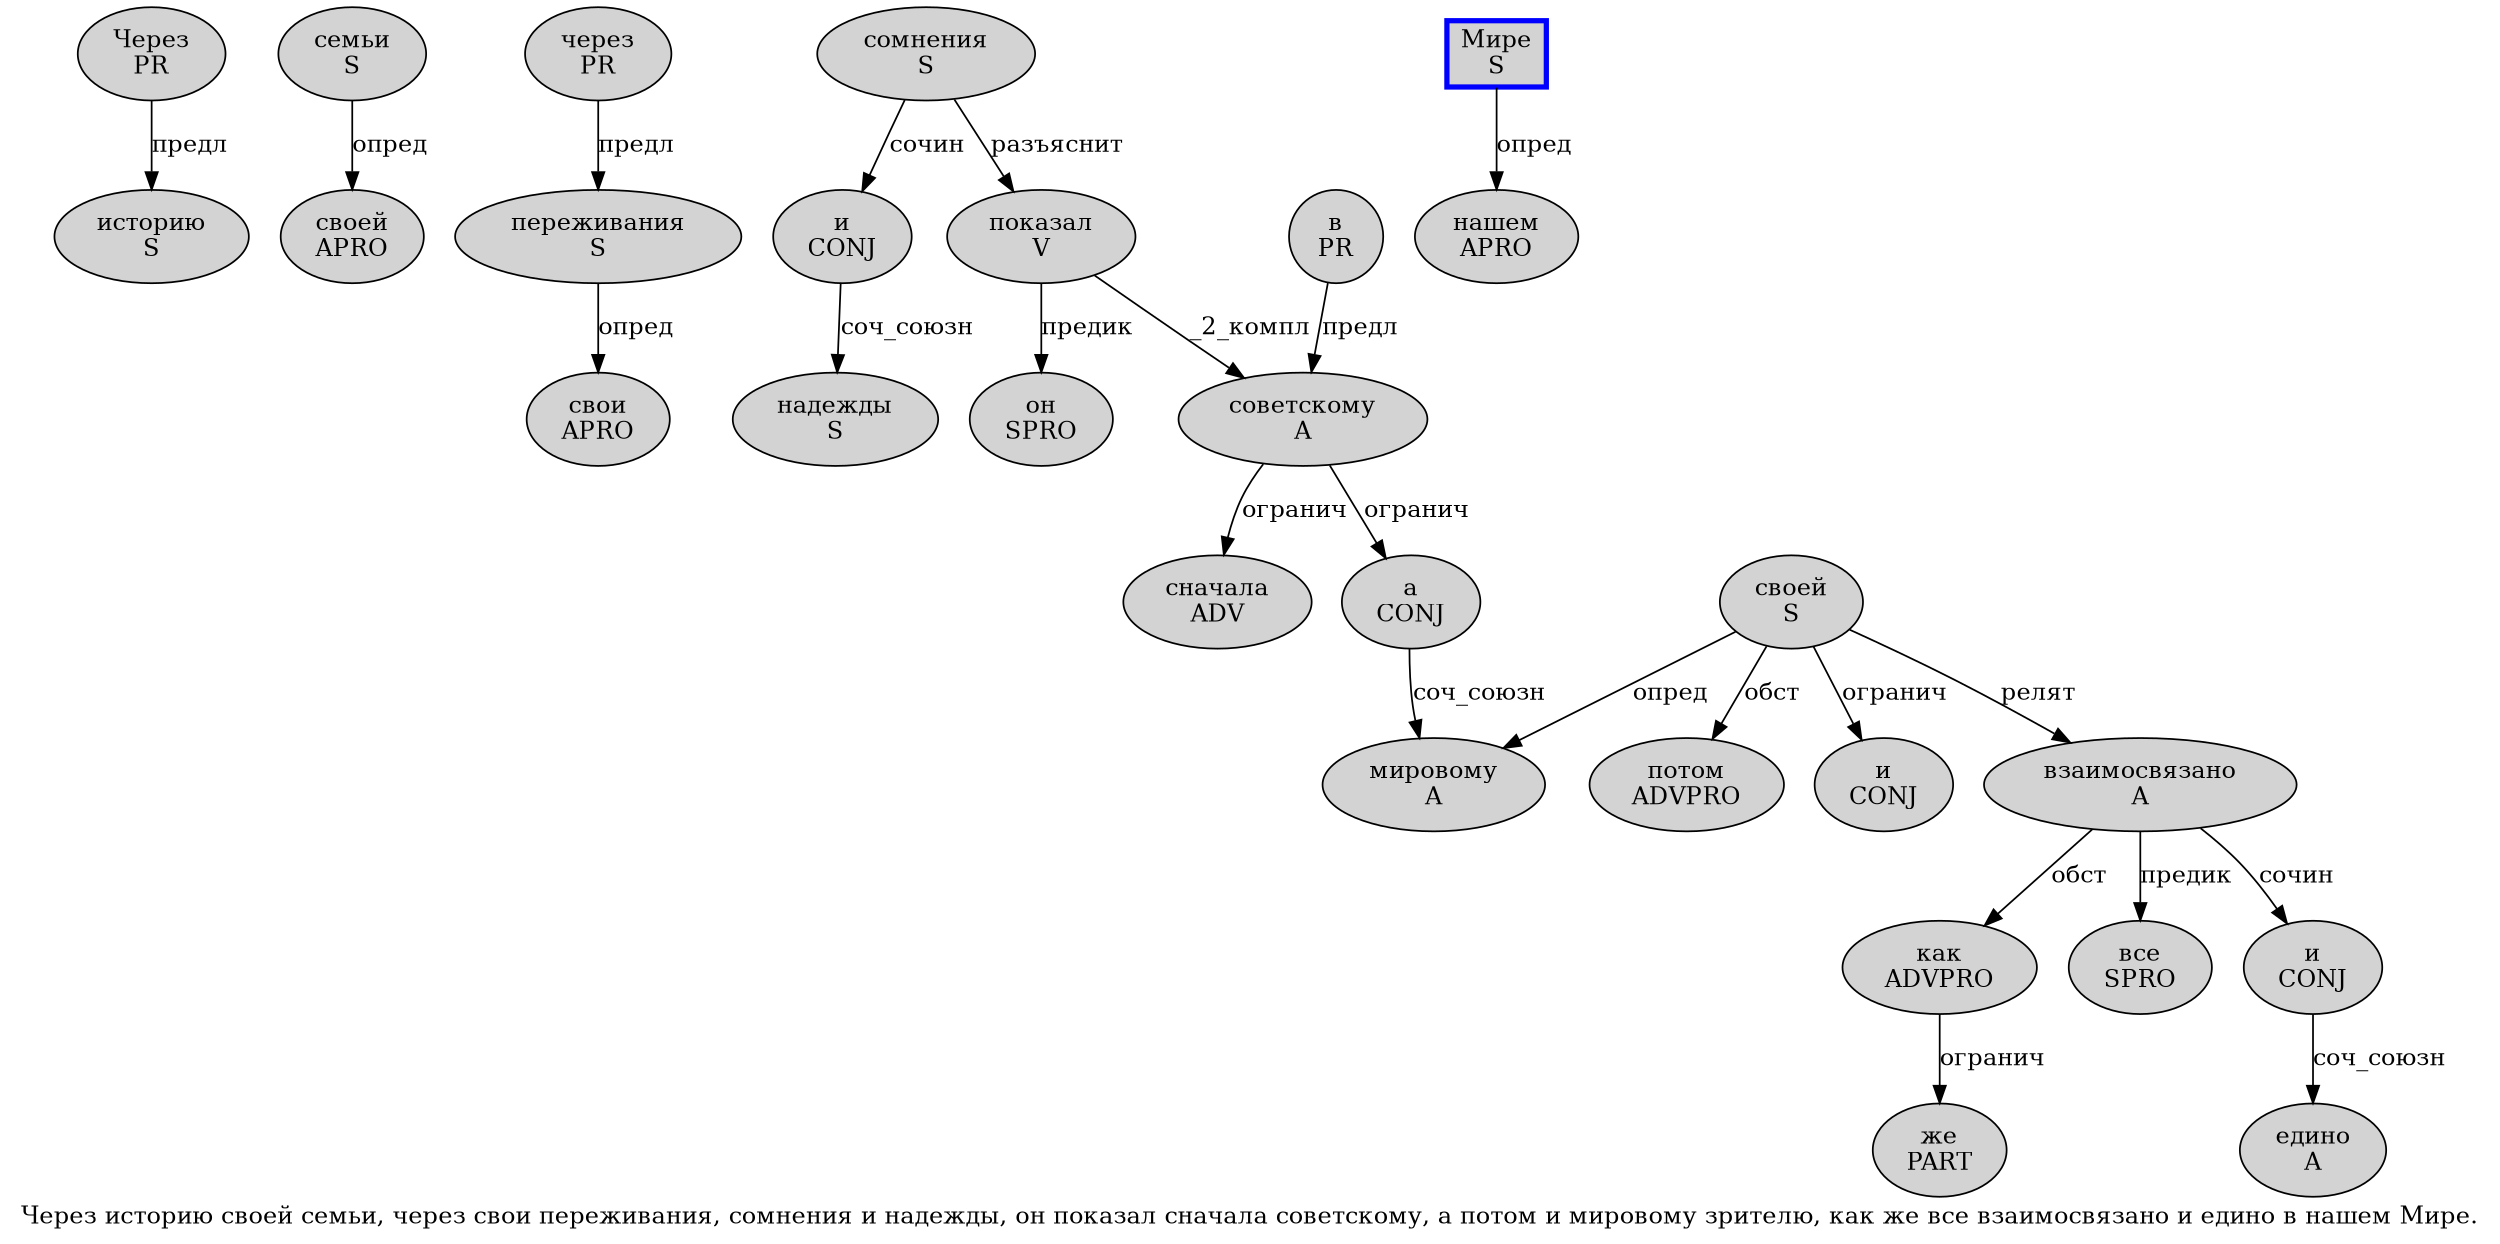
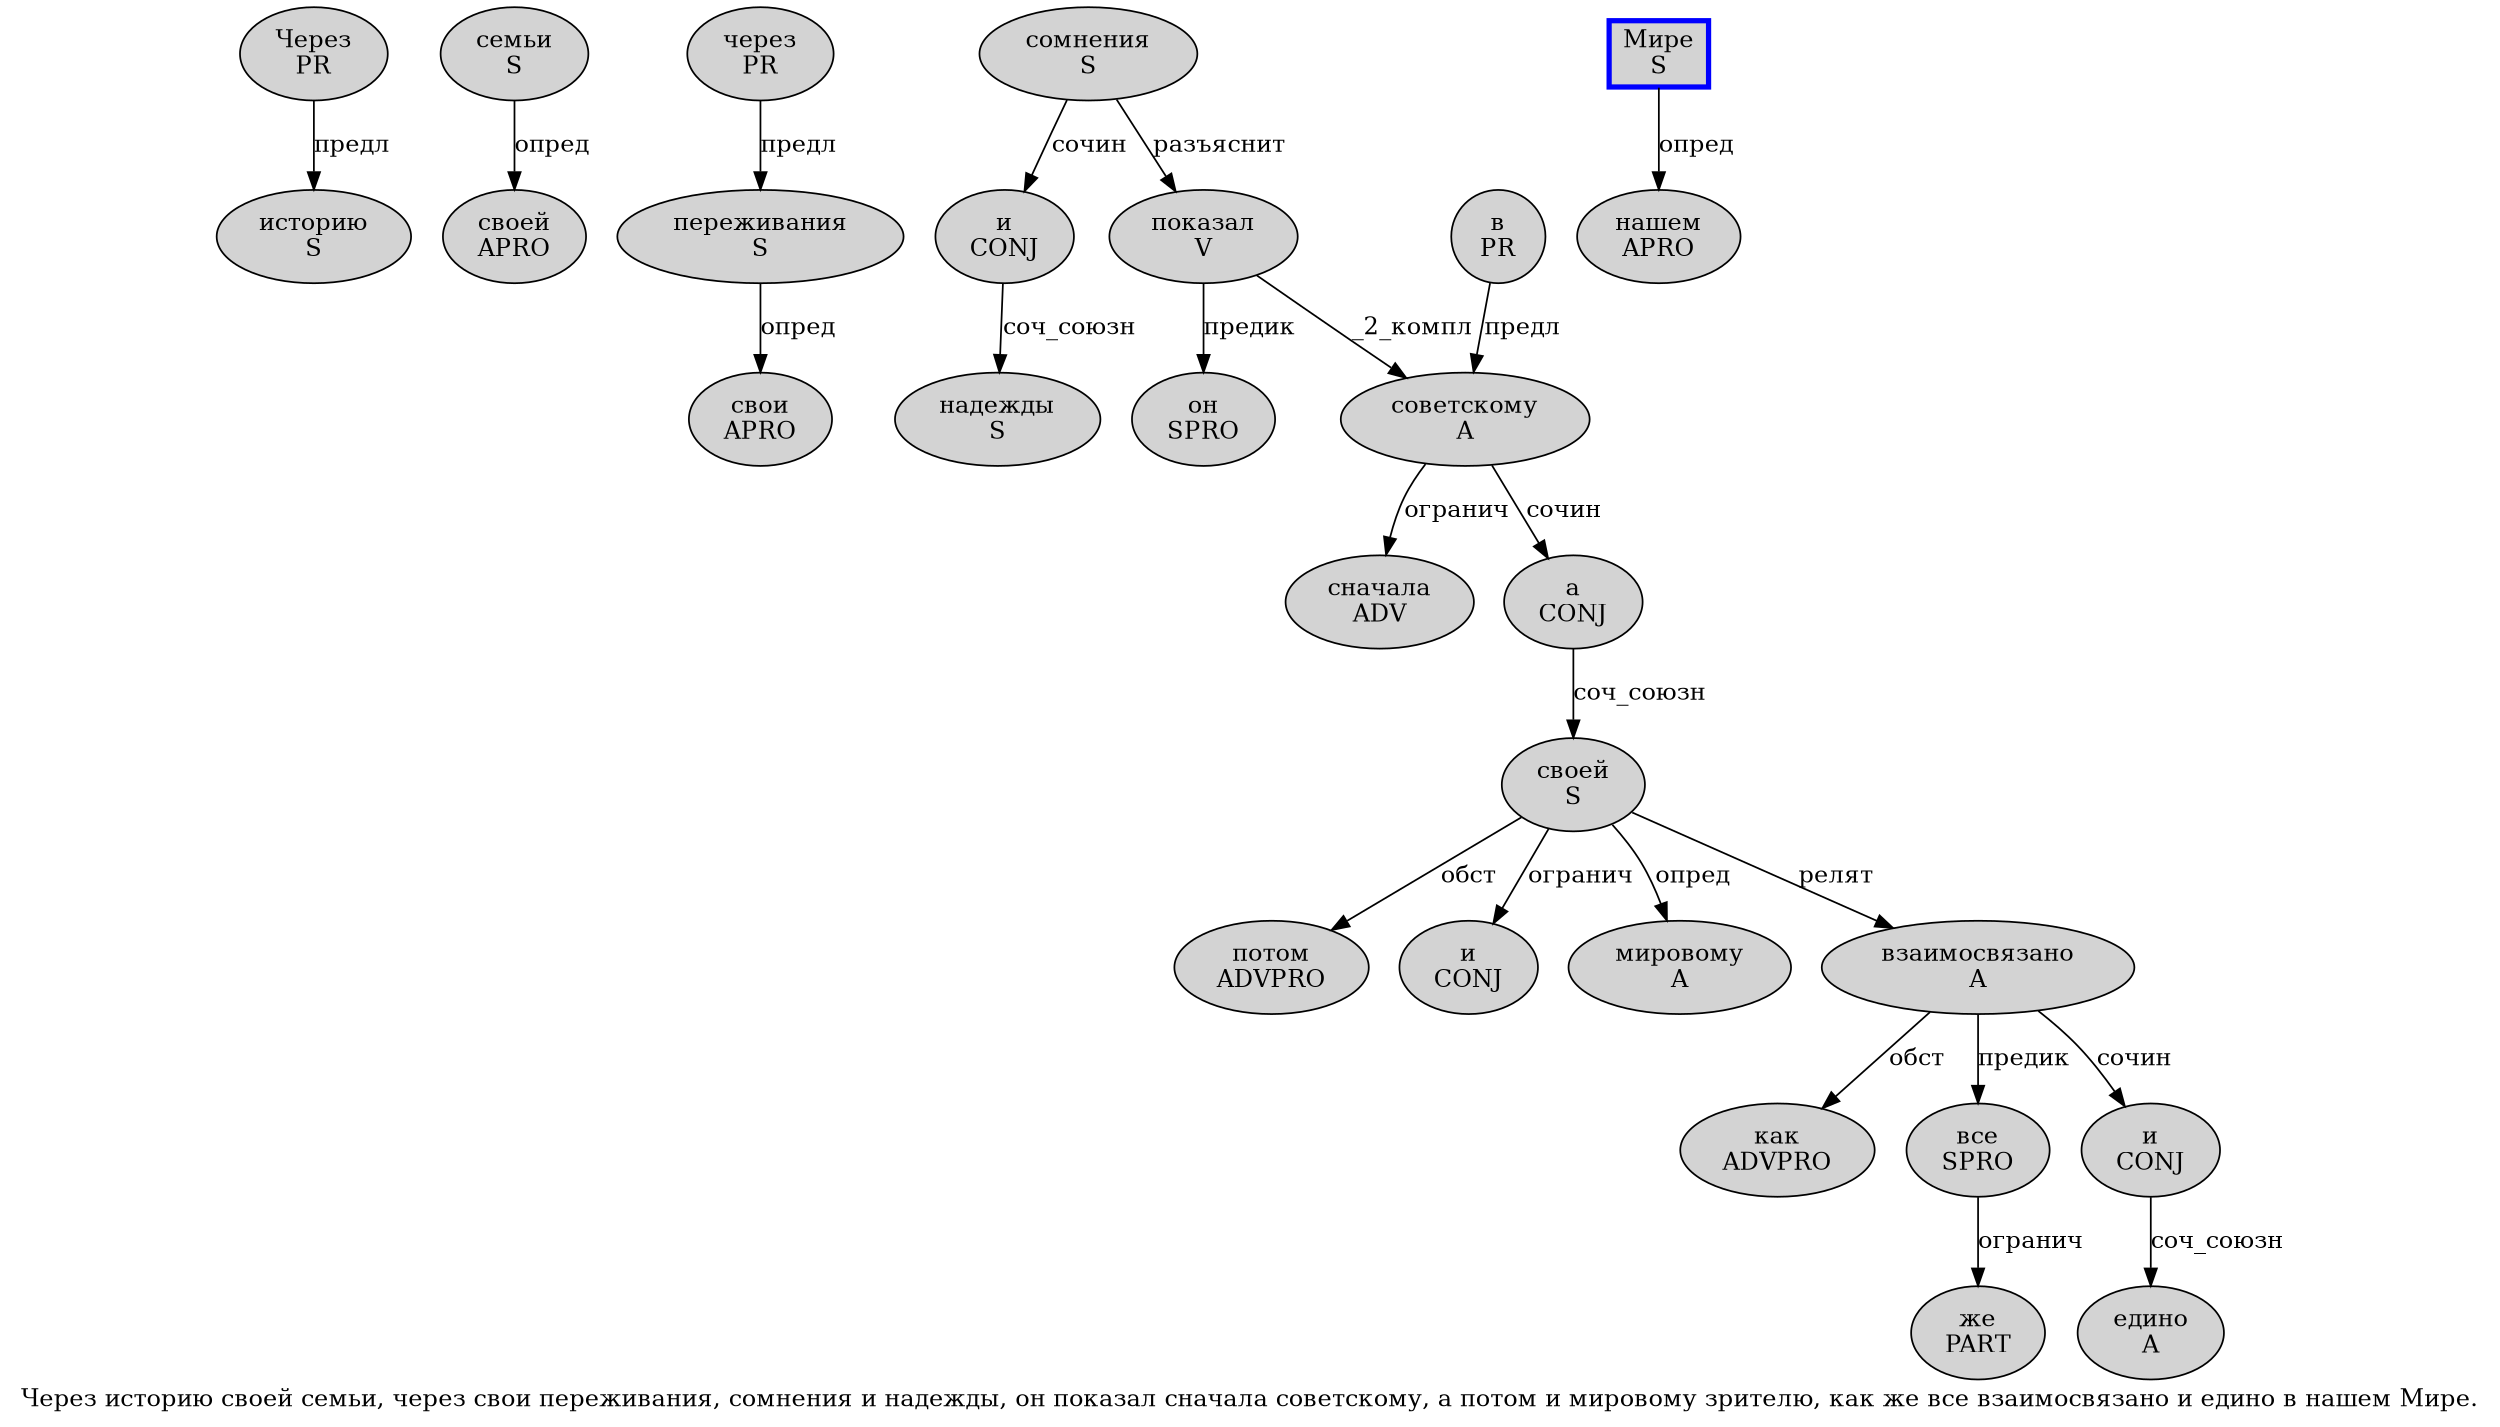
edge "советскому A" -> "а CONJ": label "огранич" -> "сочин"
edge "а CONJ" -> "мировому A": now "а CONJ" -> "своей S"
edge "как ADVPRO" -> "же PART": now "все SPRO" -> "же PART"
